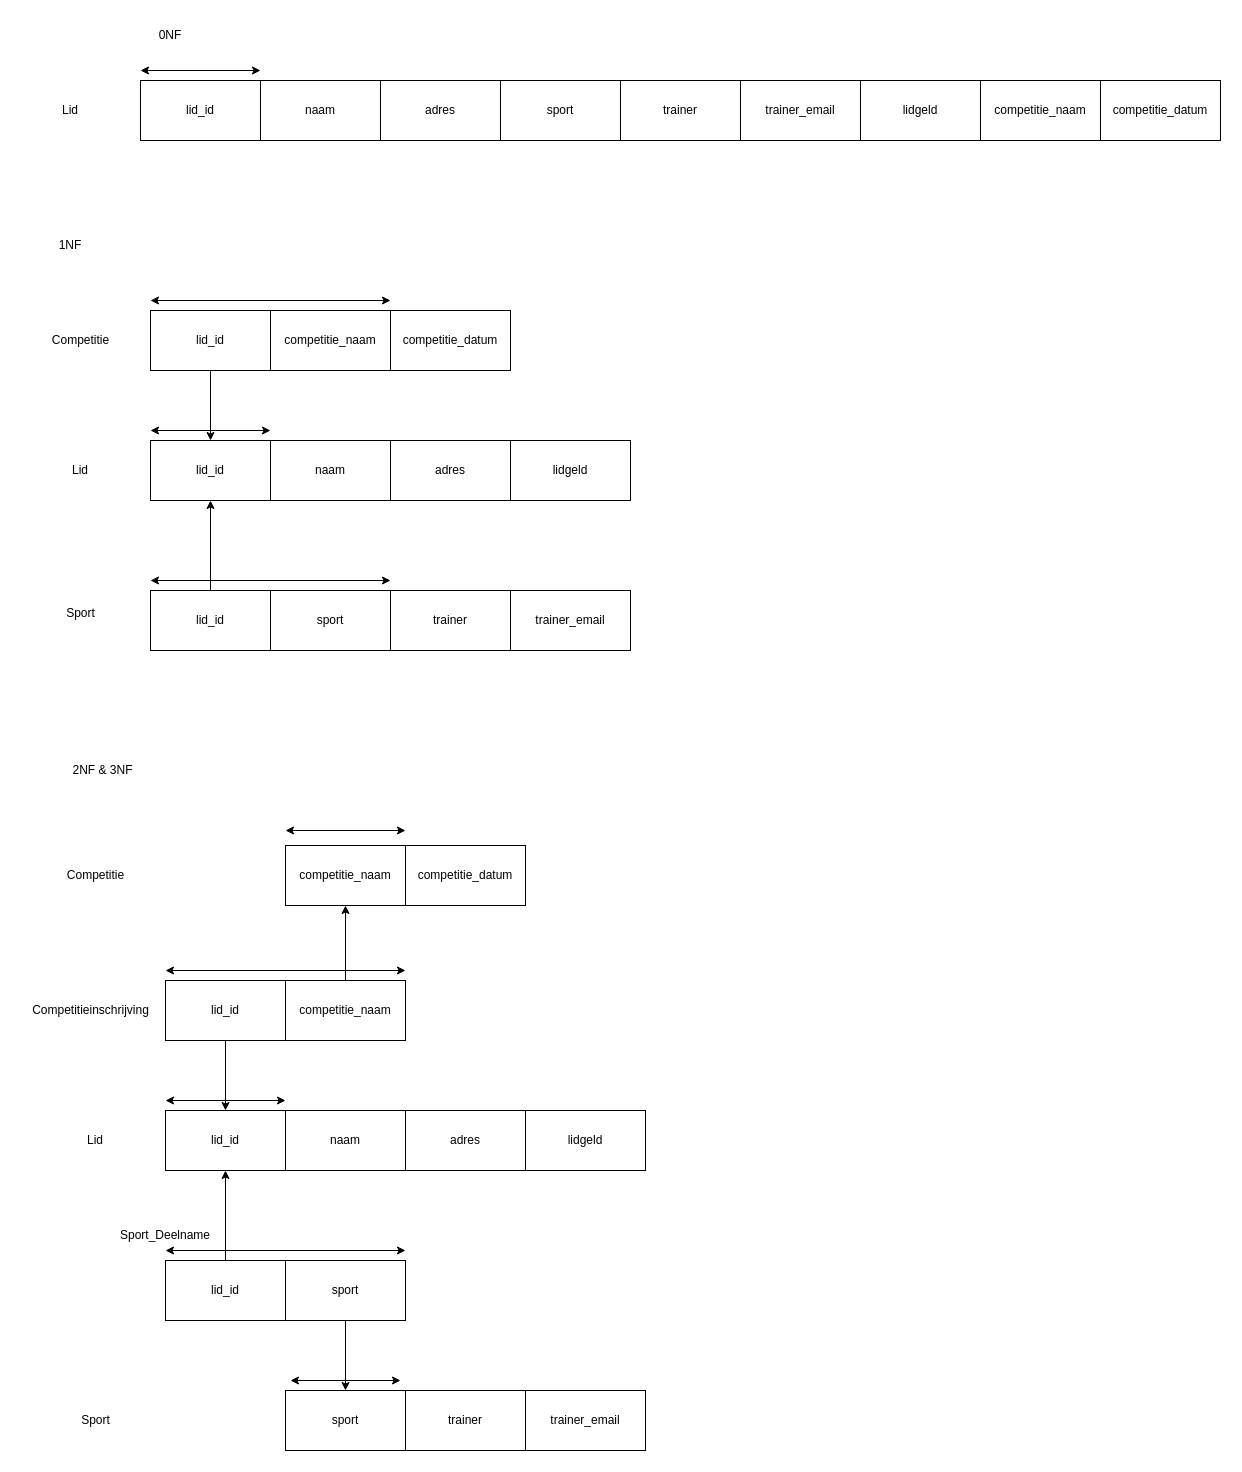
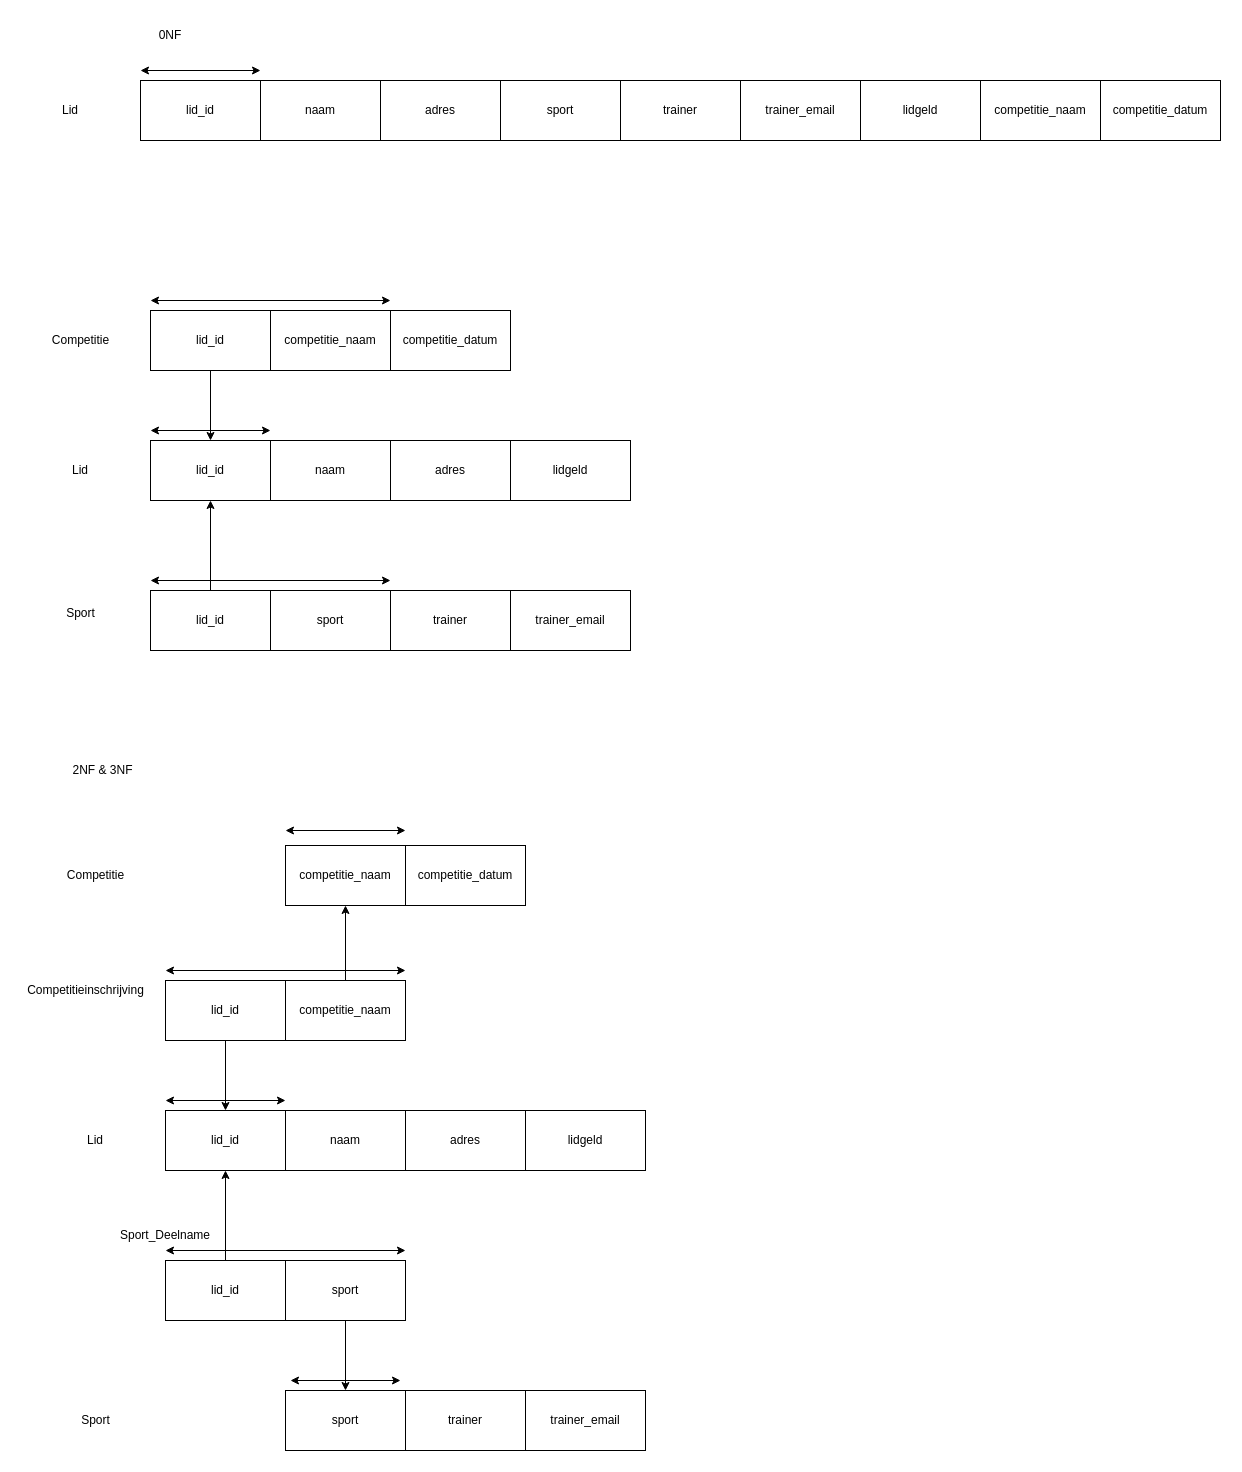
node "1NF": removed
node "Competitieinschrijving": moved (91, 1011) -> (86, 991)
